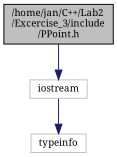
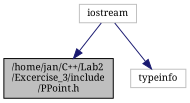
edge "/home/jan/C++/Lab2 /Excercise_3/include /PPoint.h" -> "iostream": reversed
